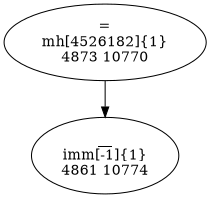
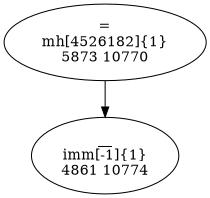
node "= mh[4526182]{1} 4873 10770": label "= mh[4526182]{1} 4873 10770" -> "= mh[4526182]{1} 5873 10770"
